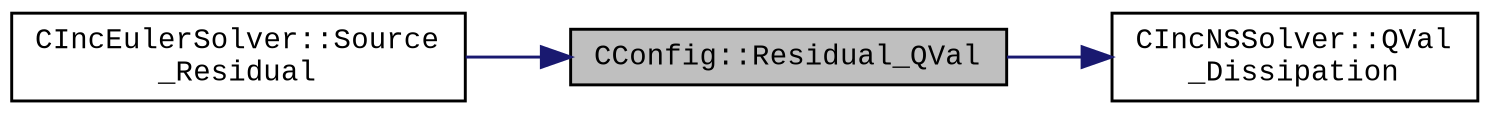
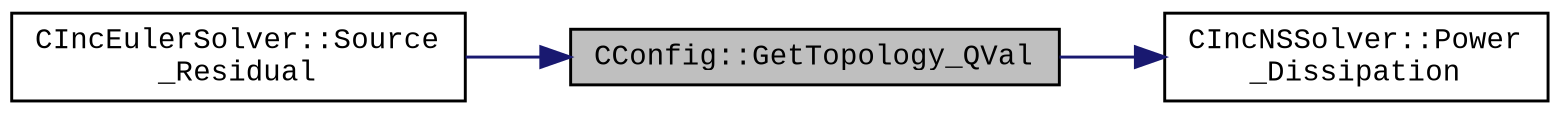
node "CConfig::Residual_QVal": label "CConfig::Residual_QVal" -> "CConfig::GetTopology_QVal"
node "CIncNSSolver::QVal _Dissipation": label "CIncNSSolver::QVal _Dissipation" -> "CIncNSSolver::Power _Dissipation"
